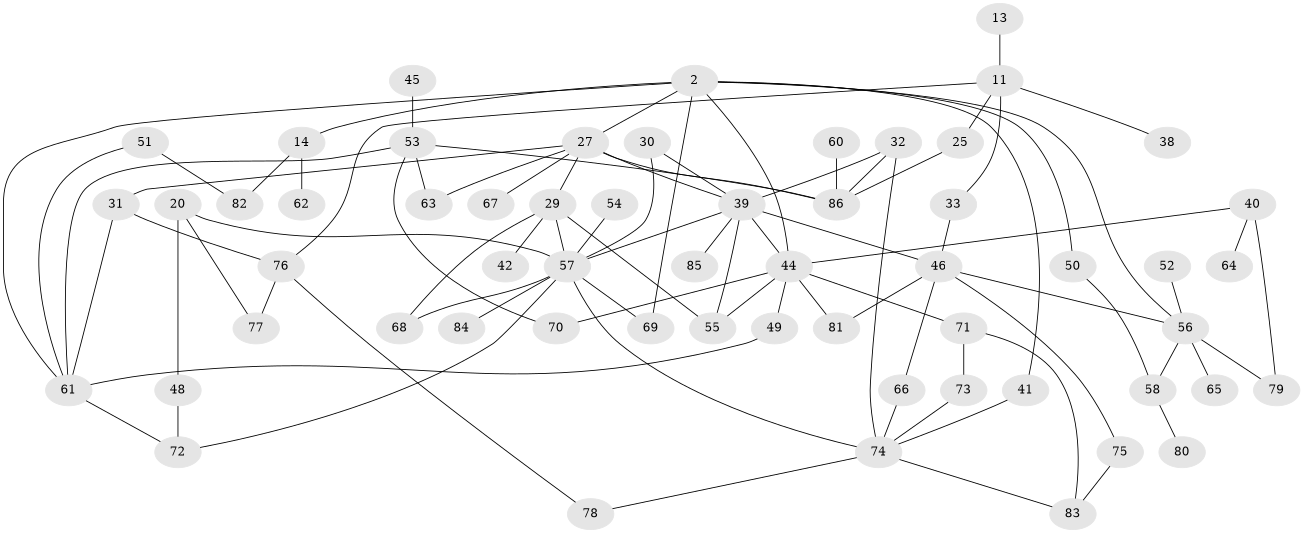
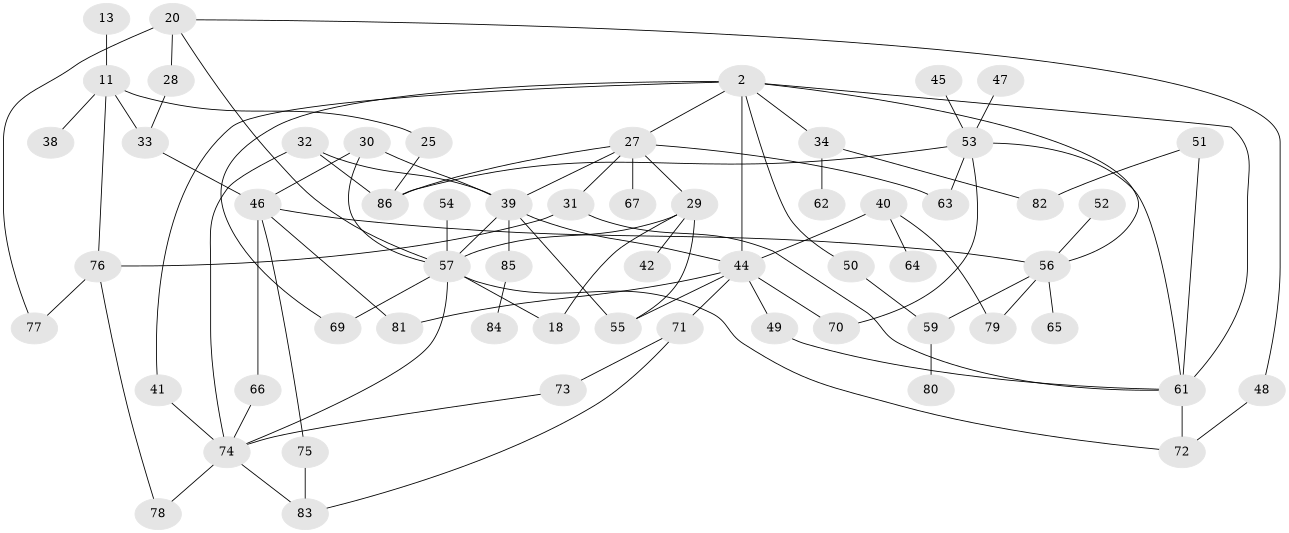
node "28": added
node "47": added
node "14": label "14" -> "34"
node "60": removed
edge "39" -- "46": now "30" -- "46"
edge "57" -- "84": now "85" -- "84"
node "68": label "68" -> "18"
node "58": label "58" -> "59"
